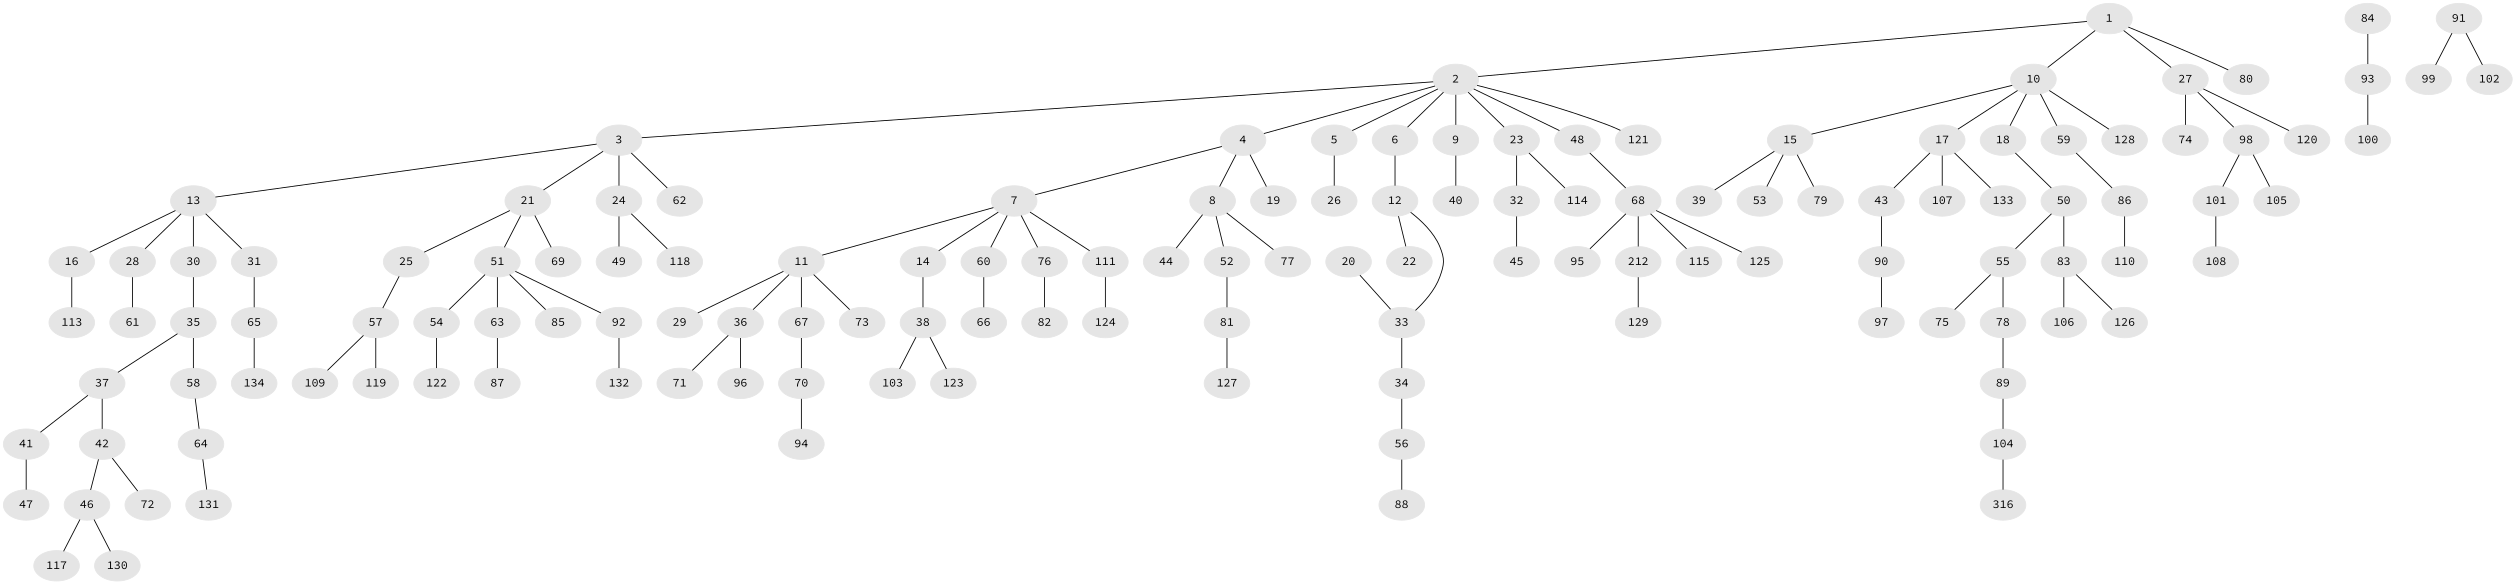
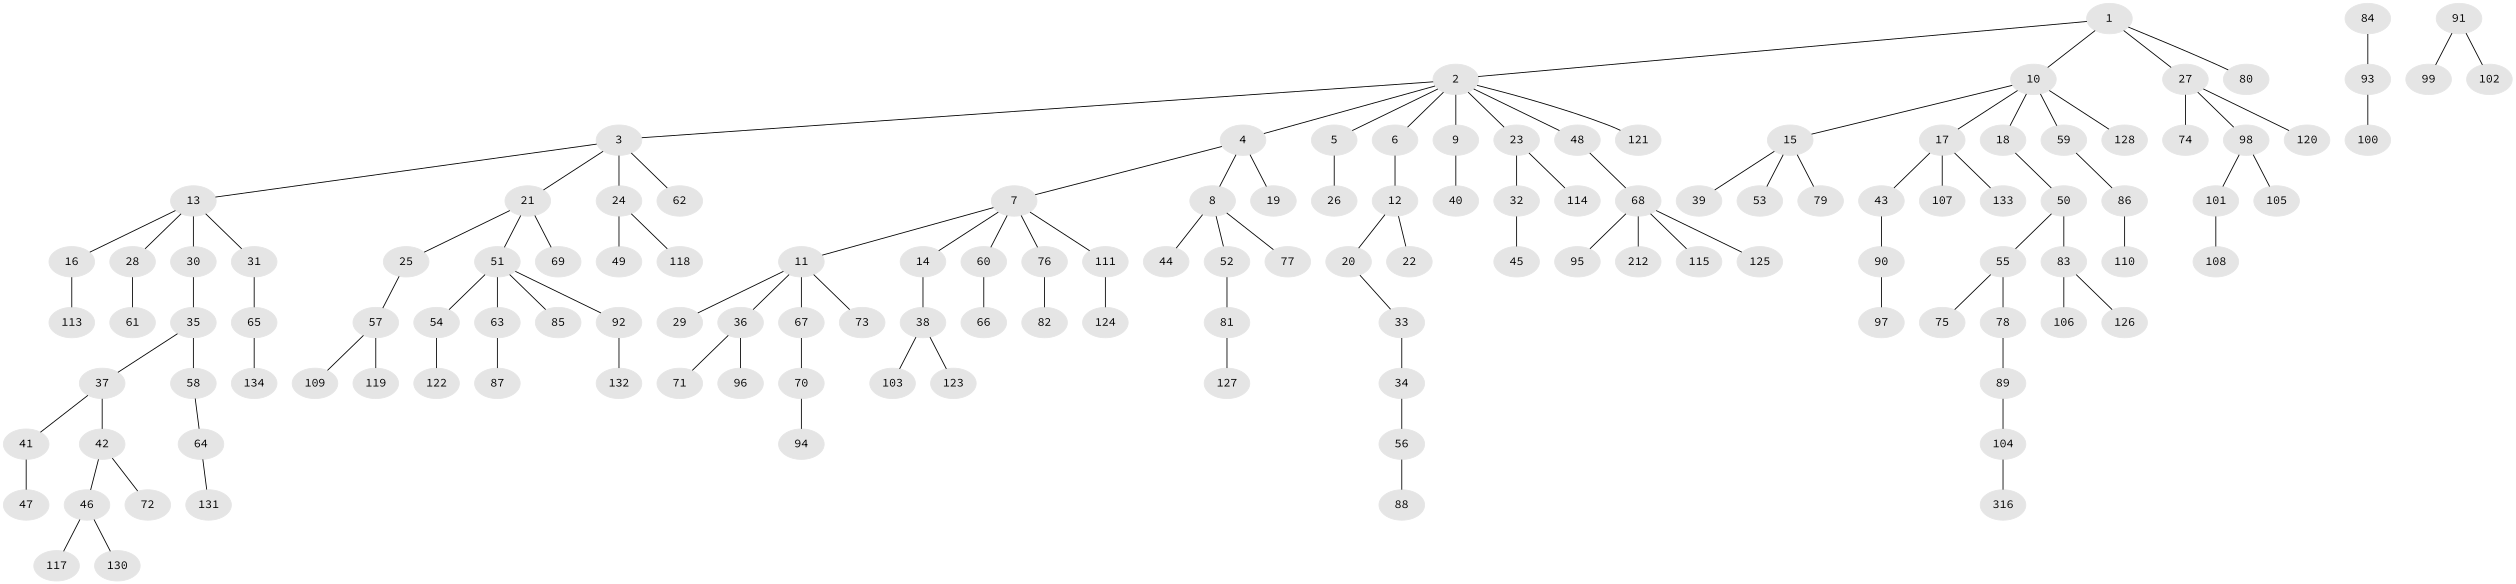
edge "12" -- "33": now "12" -- "20"
node "129": removed
